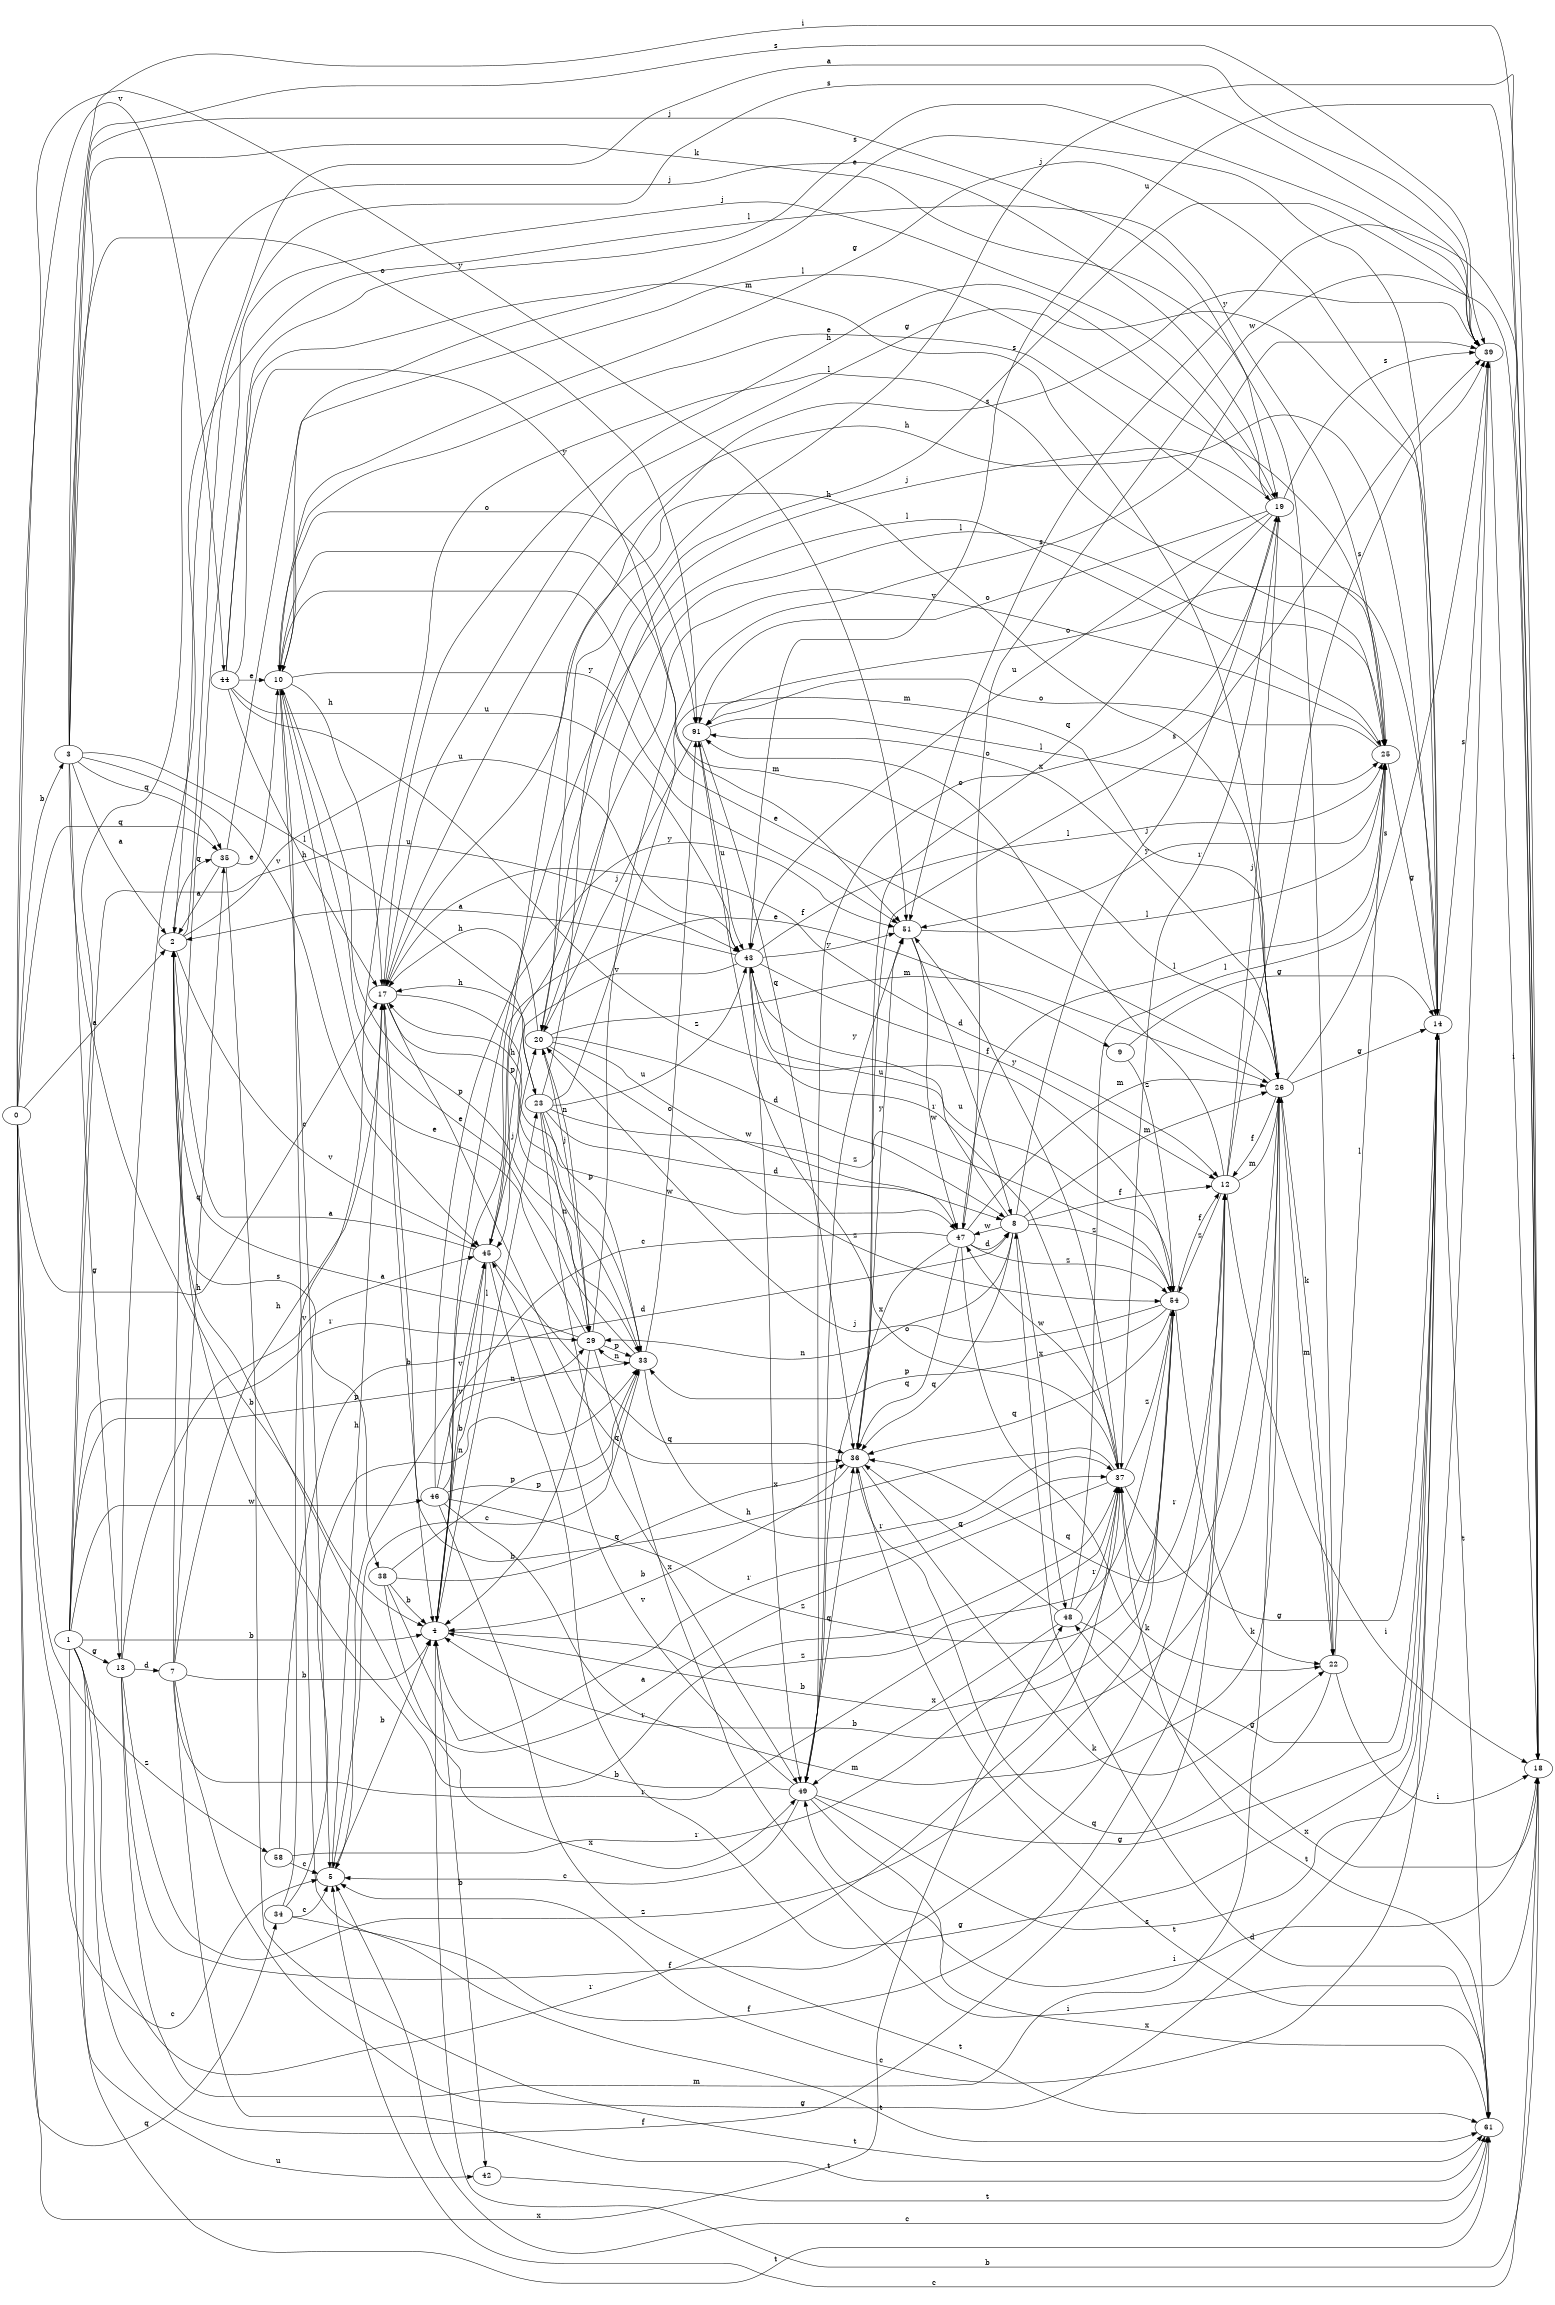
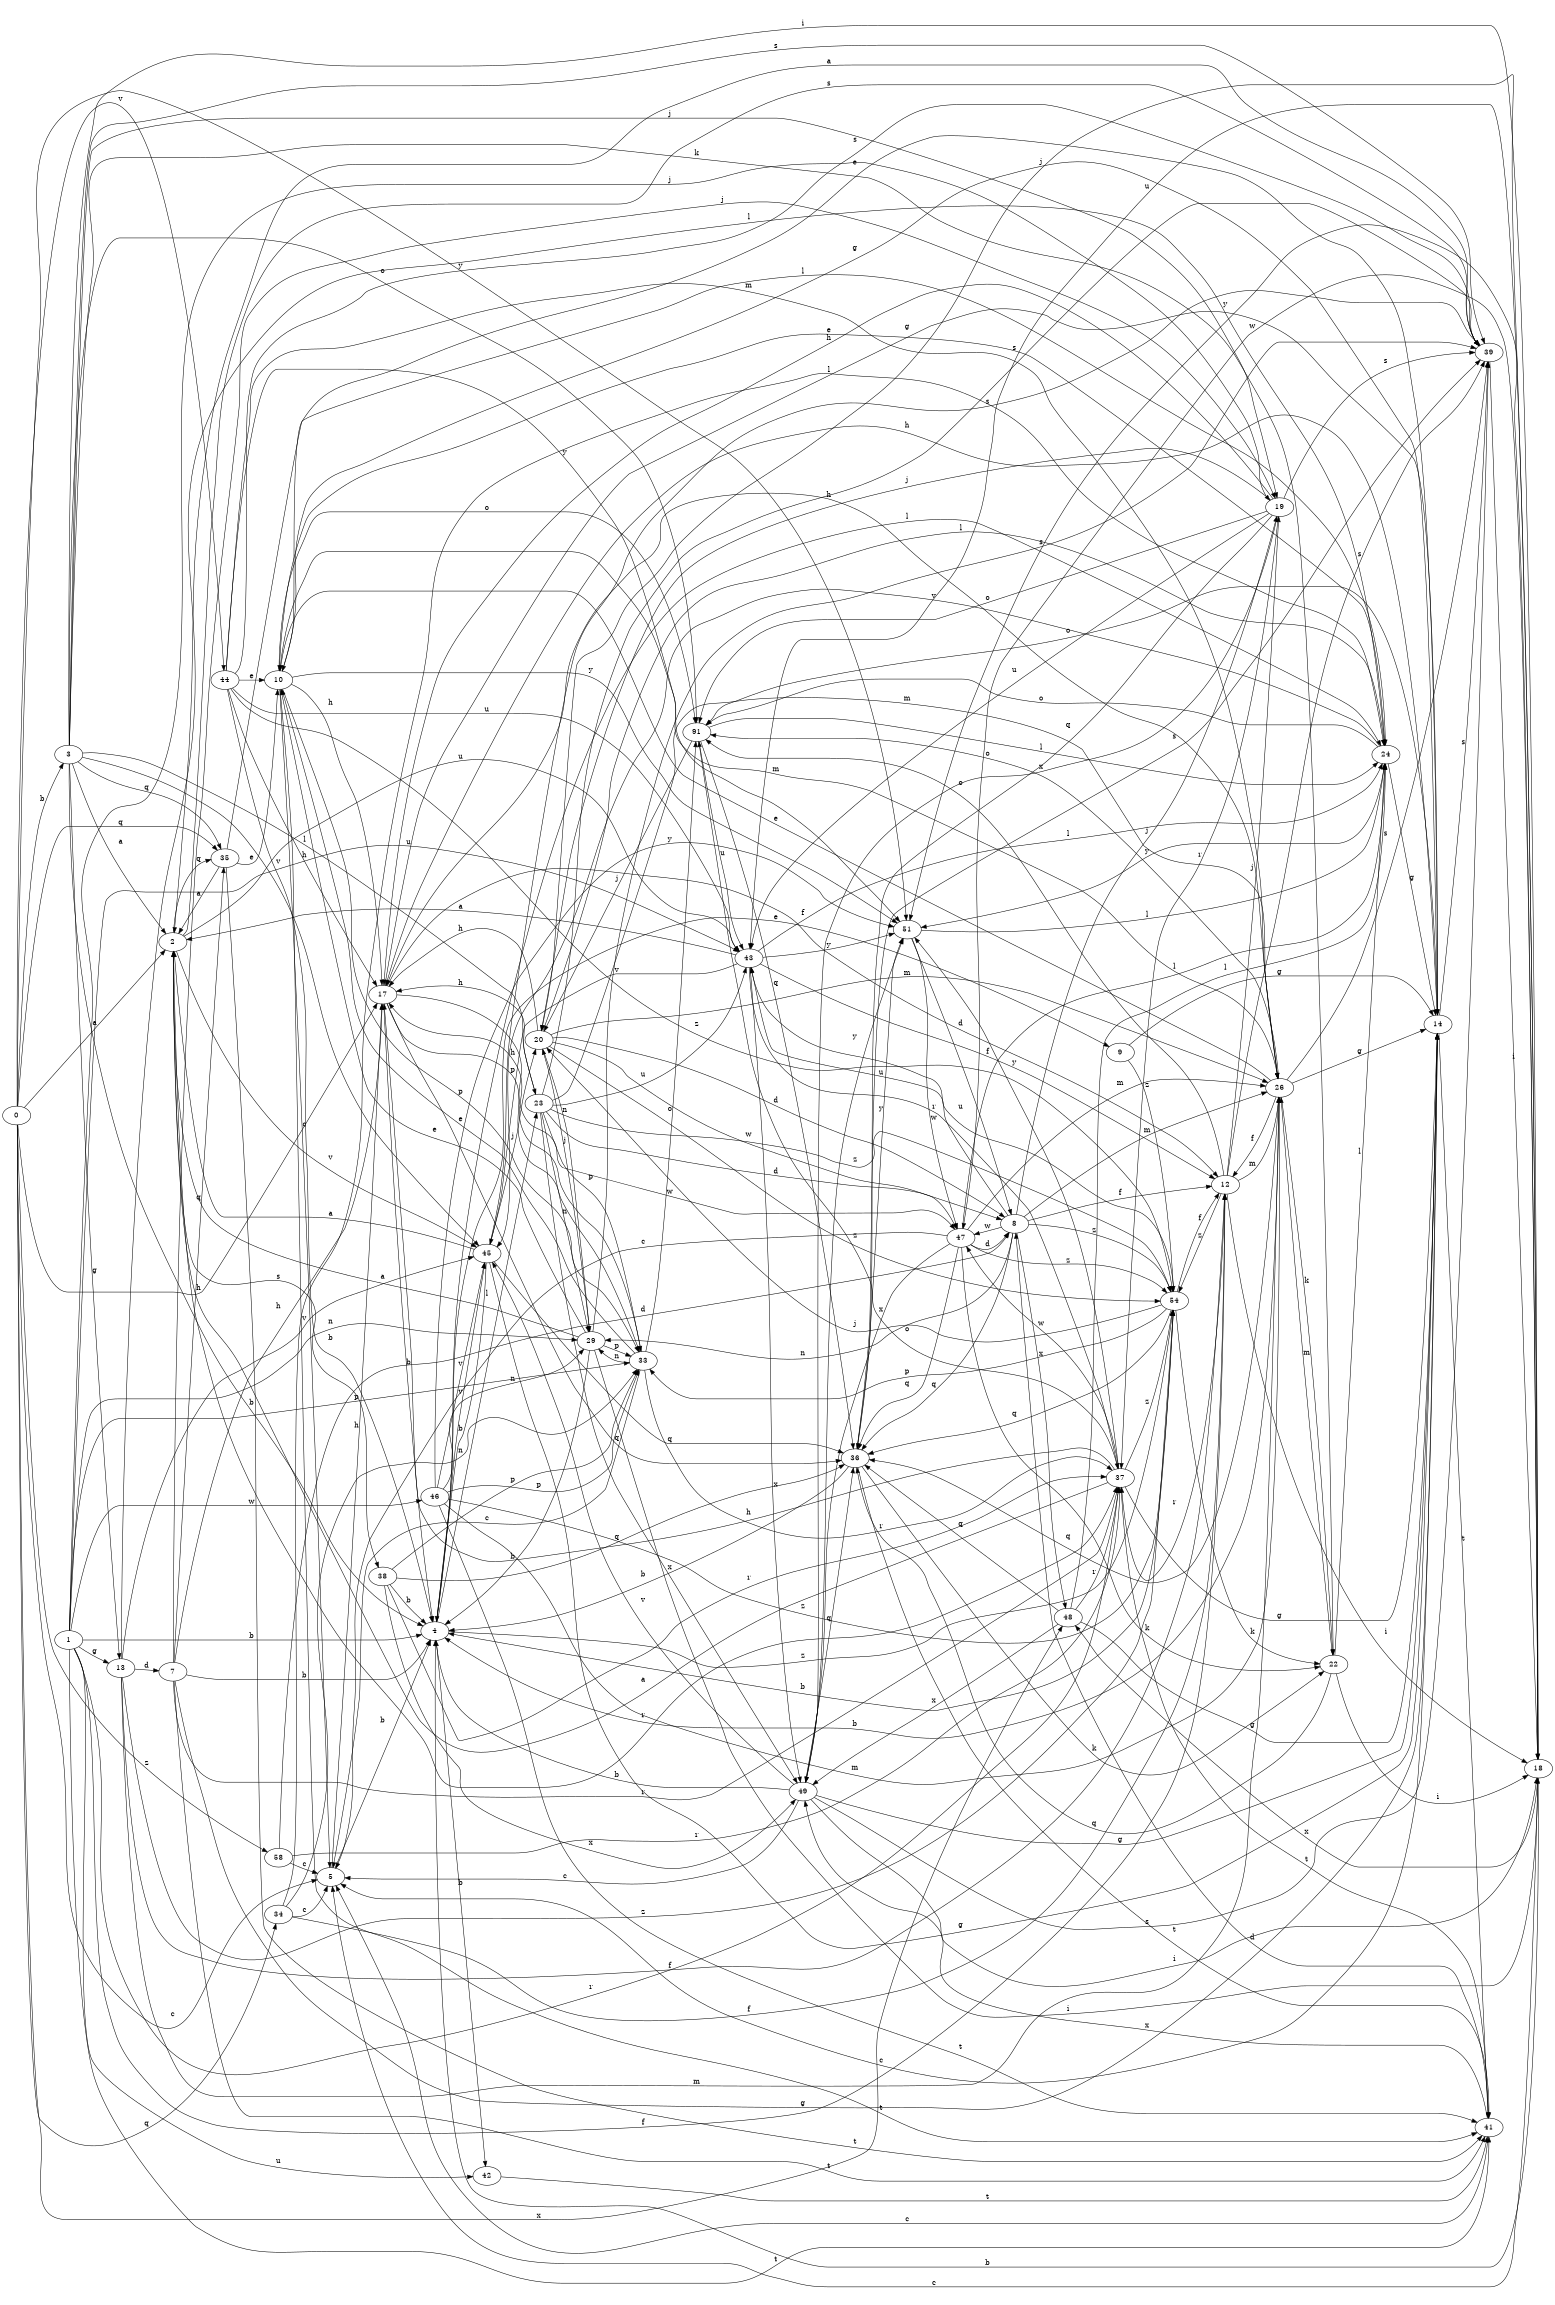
node "25": label "25" -> "24"
edge "44" -> "4": added, label "b"
edge "1" -> "29": label "r" -> "n"
node "61": label "61" -> "41"
